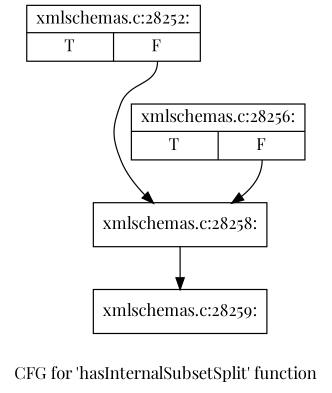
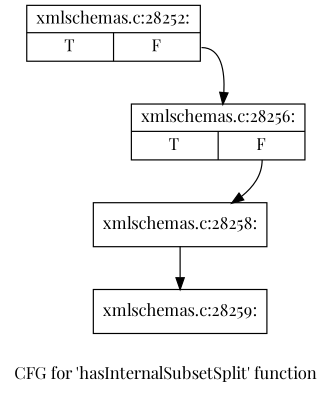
edge "xmlschemas.c:28252:" -> "xmlschemas.c:28258:": now "xmlschemas.c:28252:" -> "xmlschemas.c:28256:"
